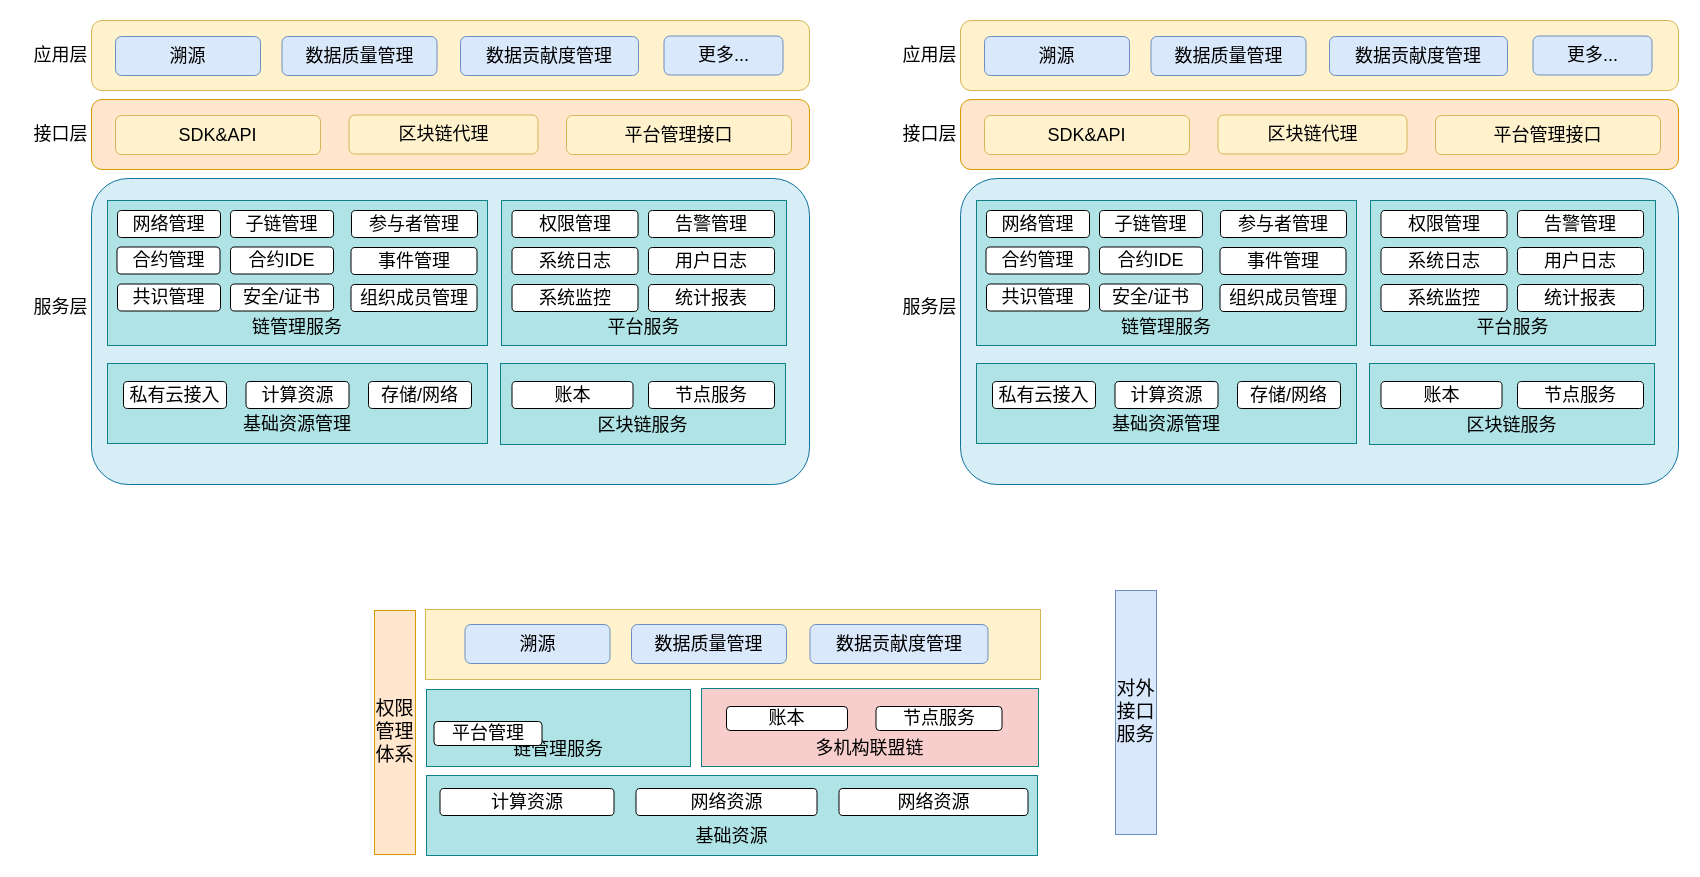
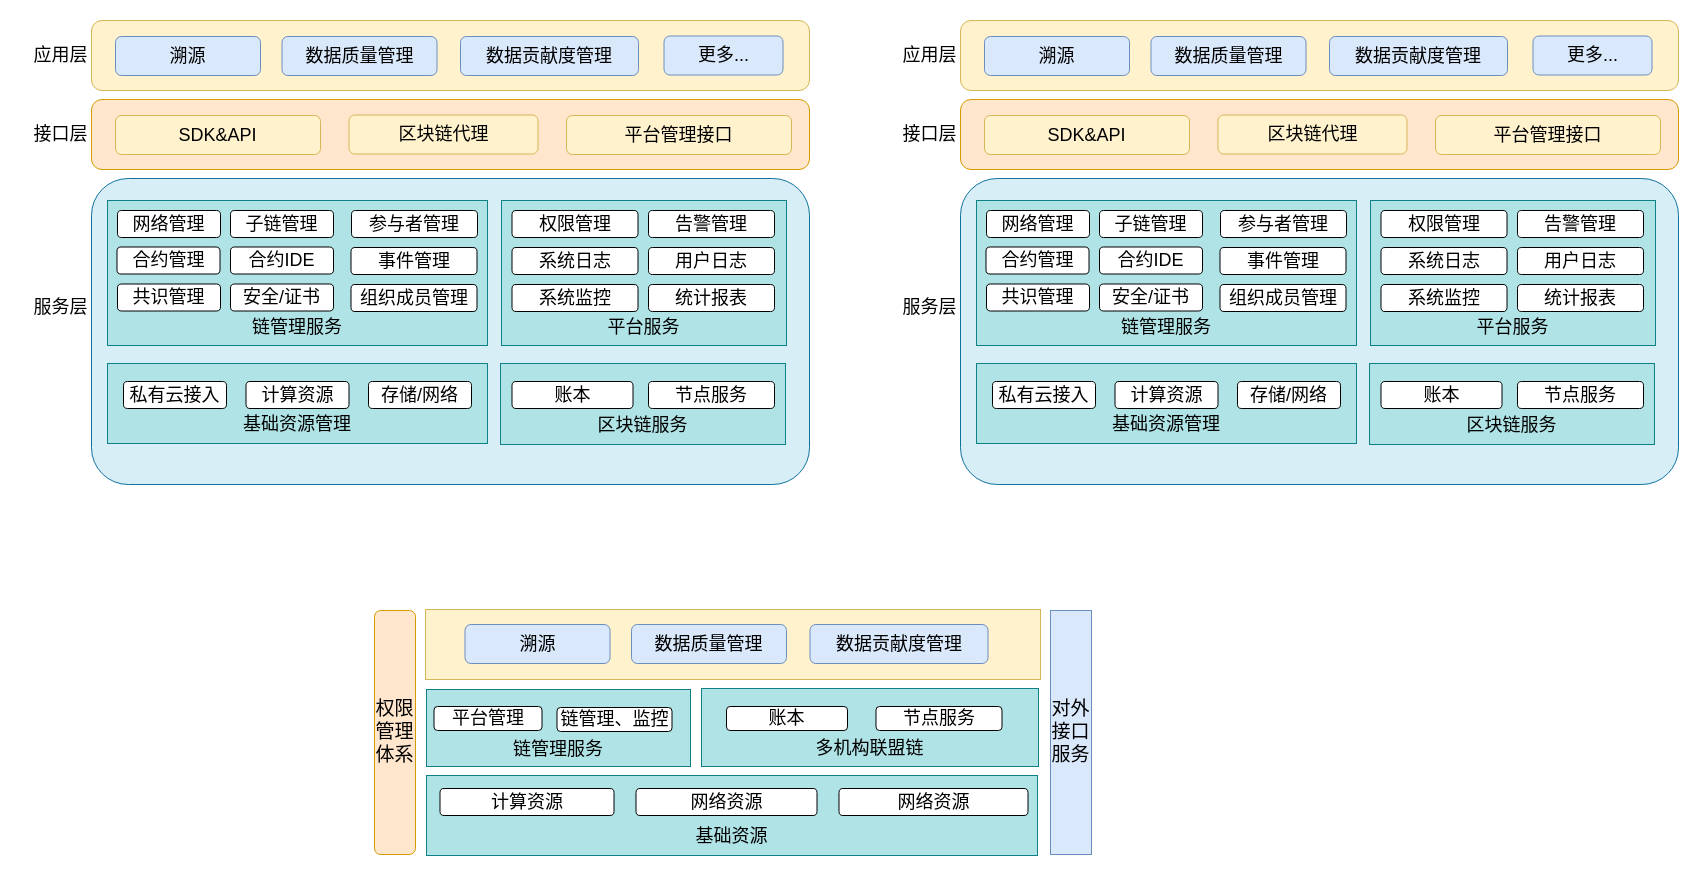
node "对外接口服务": moved (1136, 713) -> (1071, 733)
node "链管理、监控": added
node "多机构联盟链": fillcolor #f8cecc -> #b0e3e6
node "权限管理体系": shape rectangle -> rounded rectangle
node "平台管理": moved (488, 734) -> (488, 719)
